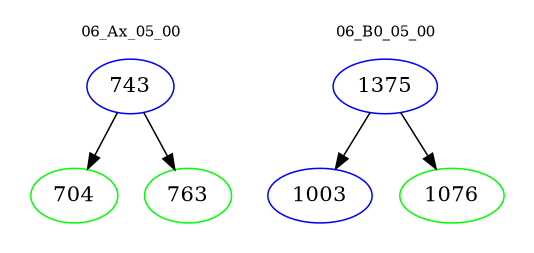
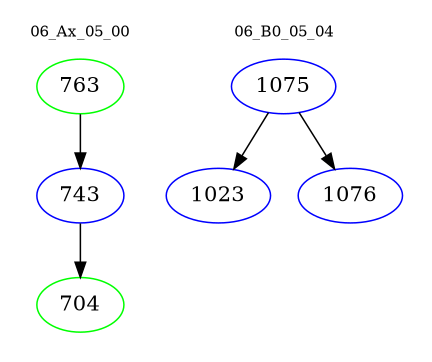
cluster "06_B0_05_00": label "06_B0_05_00" -> "06_B0_05_04"
node "1375": label "1375" -> "1075"
edge "743" -> "763": reversed
node "1003": label "1003" -> "1023"
node "1076": color green -> blue
